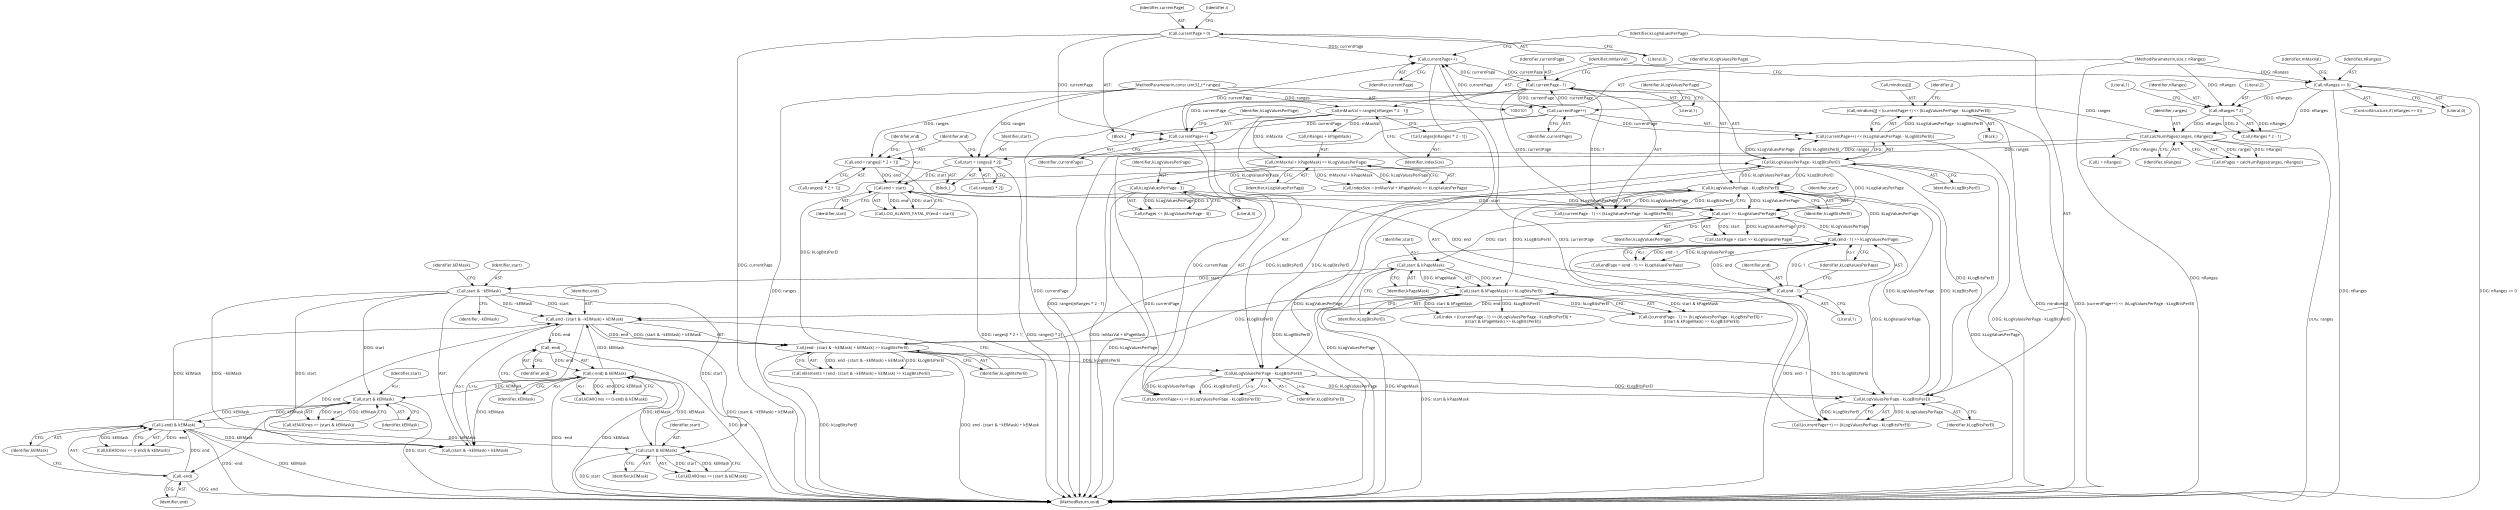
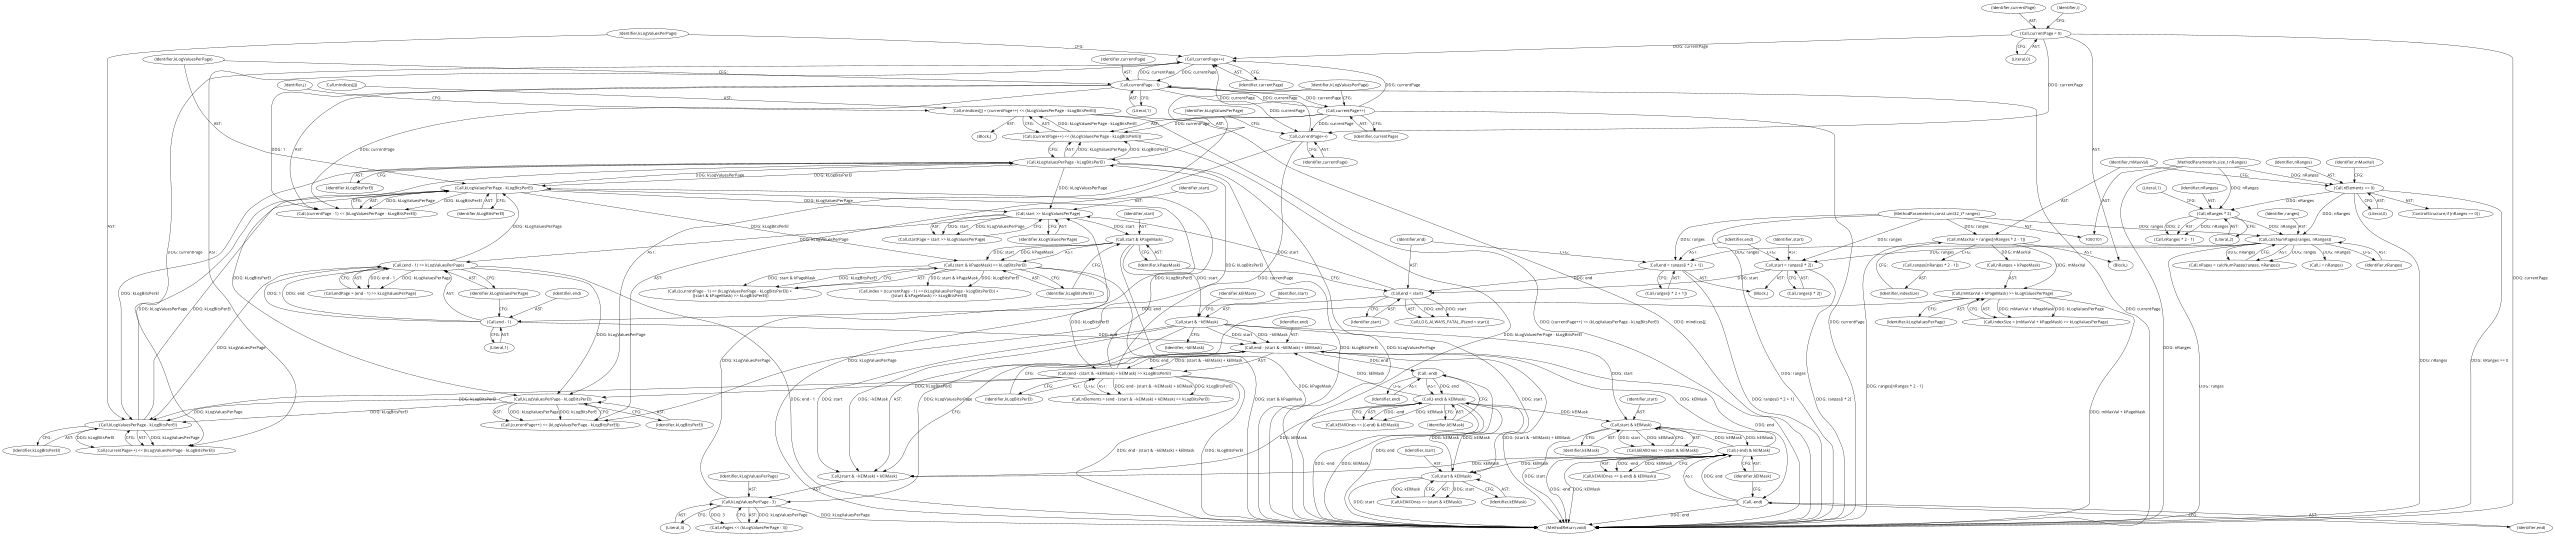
node "(Call,nRanges == 0)": label "(Call,nRanges == 0)" -> "(Call,nElements == 0)"
edge "(Call,LOG_ALWAYS_FATAL_IF(end < start))" -> "(Call,end < start)": now "(Identifier,kPageMask)" -> "(Call,end < start)"
edge "(Call,nRanges * 2)" -> "(Literal,2)": added, label "CFG:"
edge "(Call,(start & ~kElMask) + kElMask)" -> "(Call,end - (start & ~kElMask) + kElMask)": now "(Call,(start & ~kElMask) + kElMask)" -> "(Call,kLogValuesPerPage - 3)"
edge "(Literal,3)" -> "(Call,kLogValuesPerPage - 3)": added, label "AST:"
